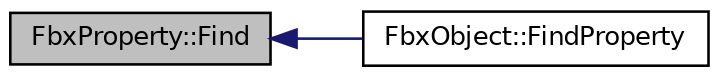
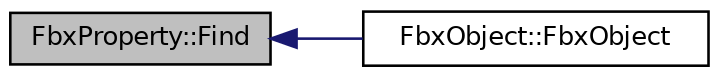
node "FbxObject::FindProperty": label "FbxObject::FindProperty" -> "FbxObject::FbxObject"
